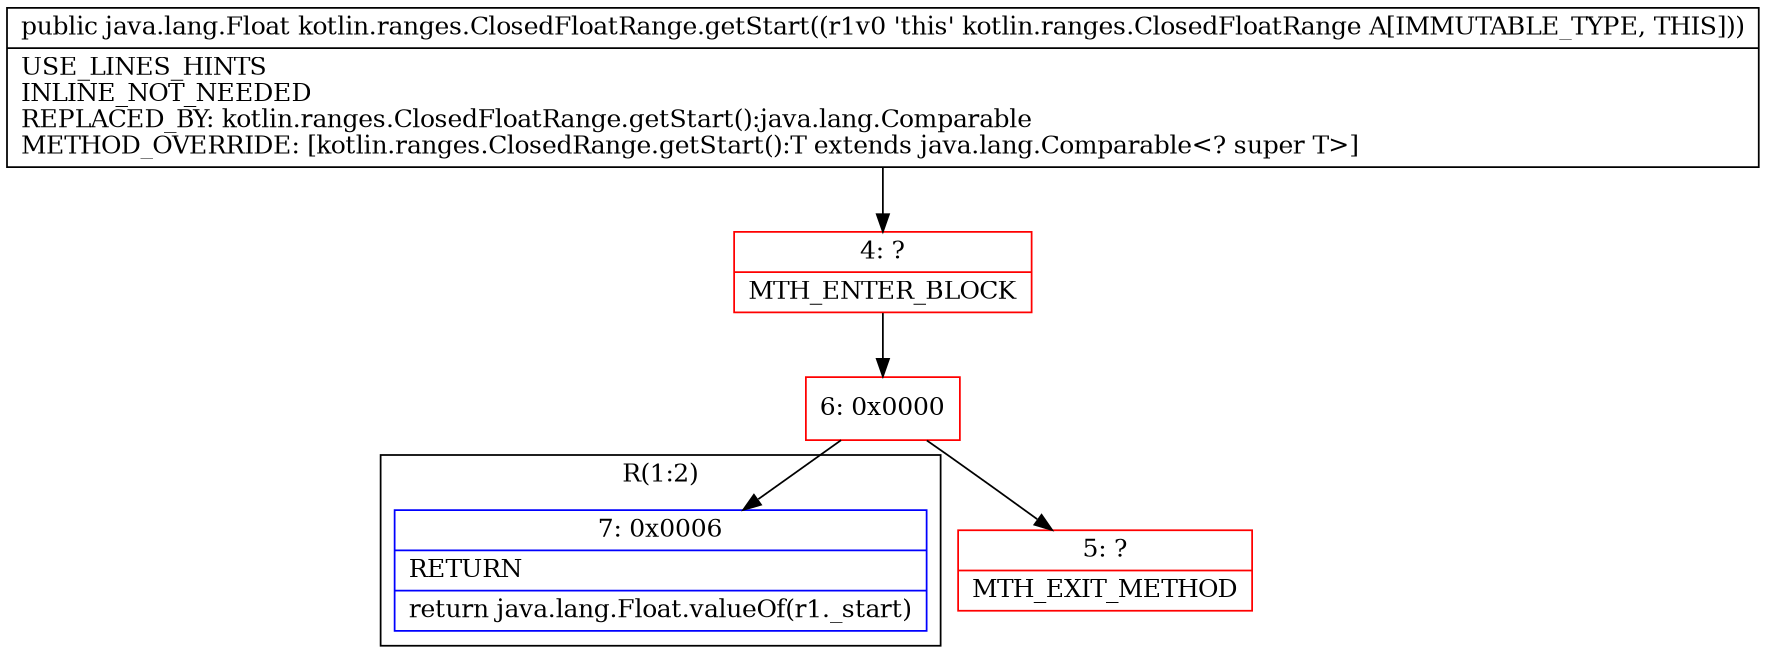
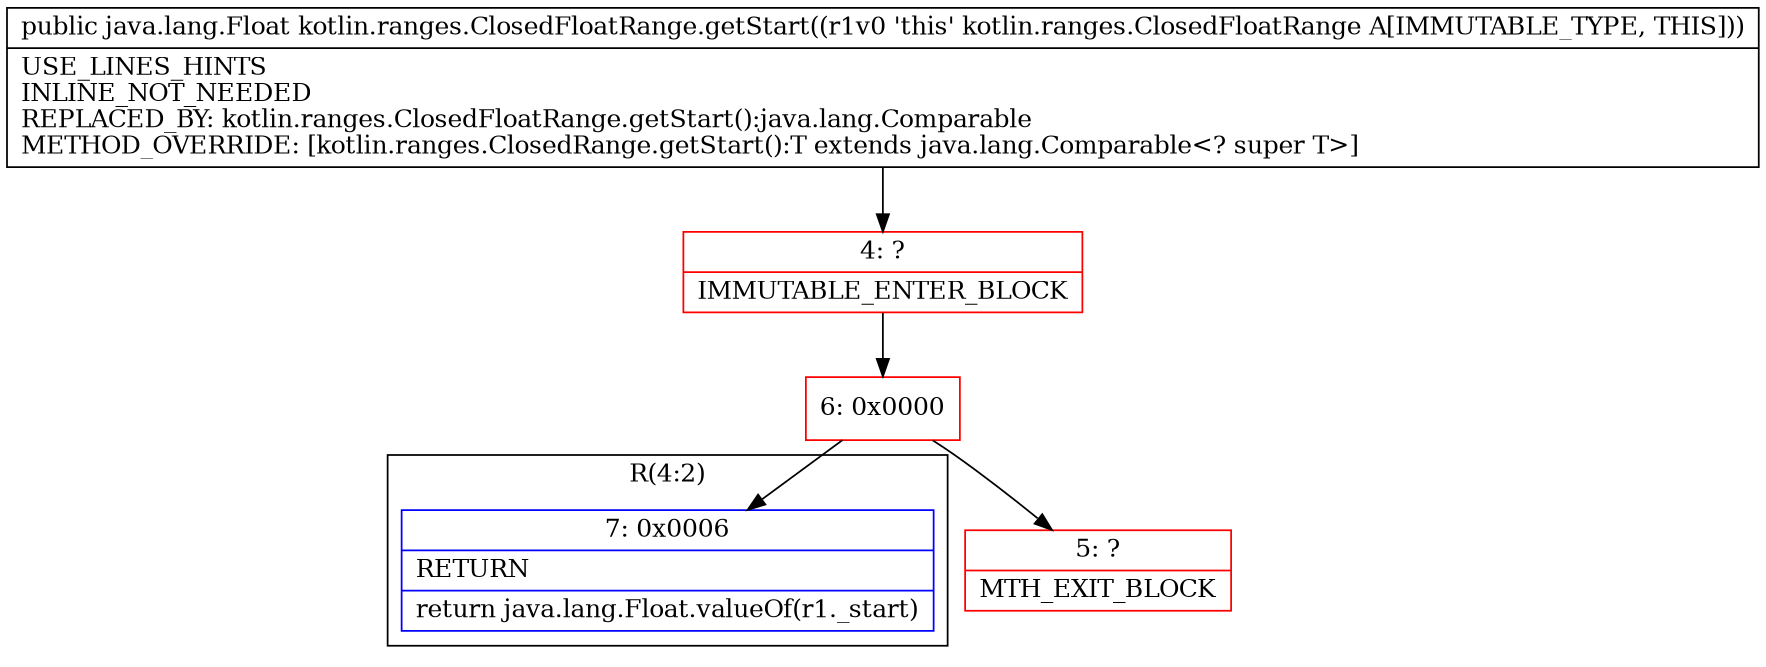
node "4: ?": text "MTH_ENTER_BLOCK" -> "IMMUTABLE_ENTER_BLOCK"
cluster "R(1:2)": label "R(1:2)" -> "R(4:2)"
node "5: ?": text "MTH_EXIT_METHOD" -> "MTH_EXIT_BLOCK"
